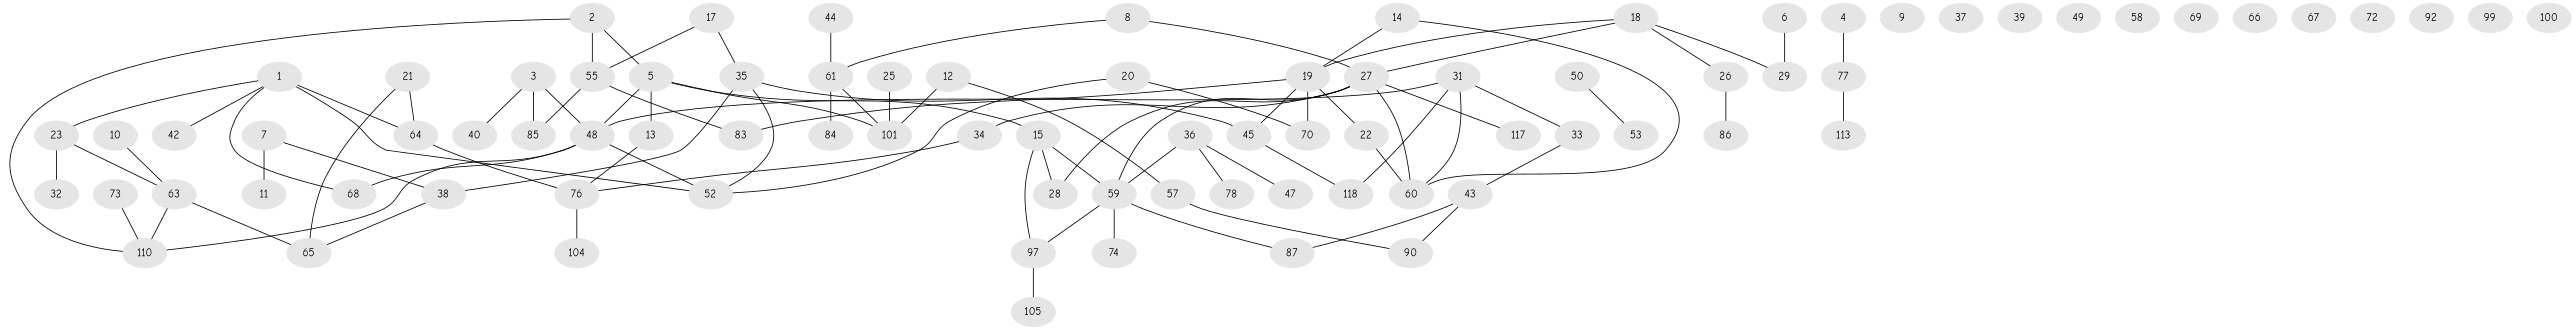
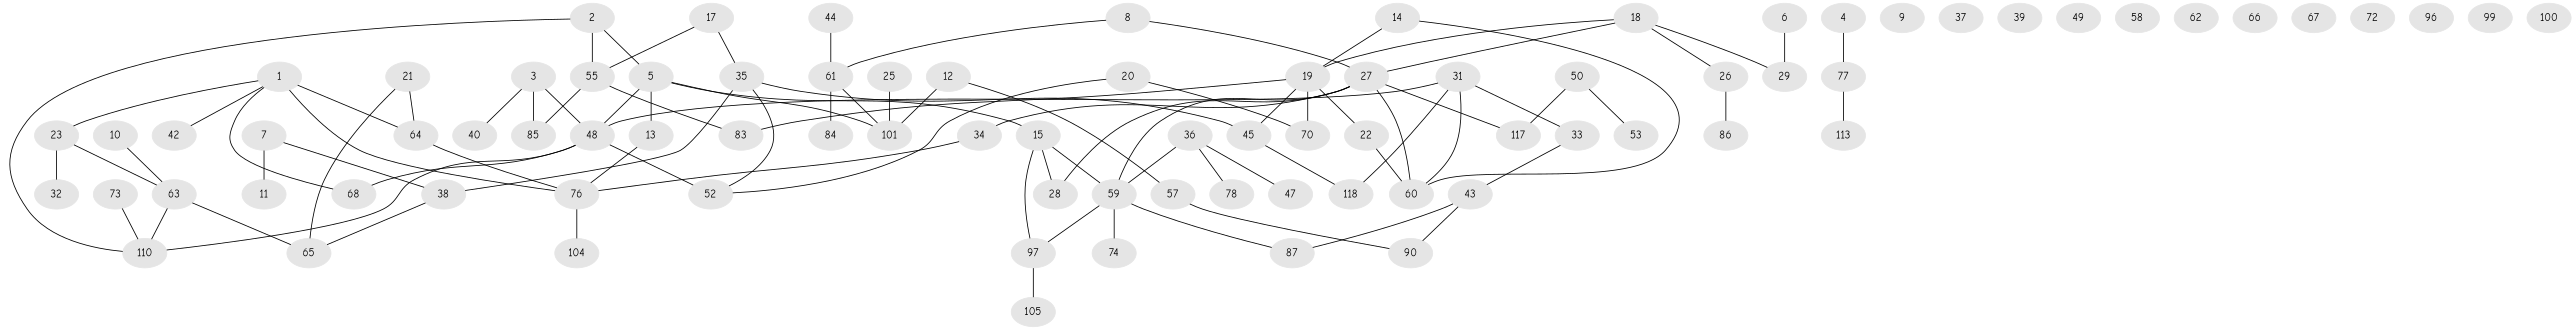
node "69": label "69" -> "62"
node "92": label "92" -> "96"
edge "50" -- "117": added
edge "1" -- "52": now "1" -- "76"
